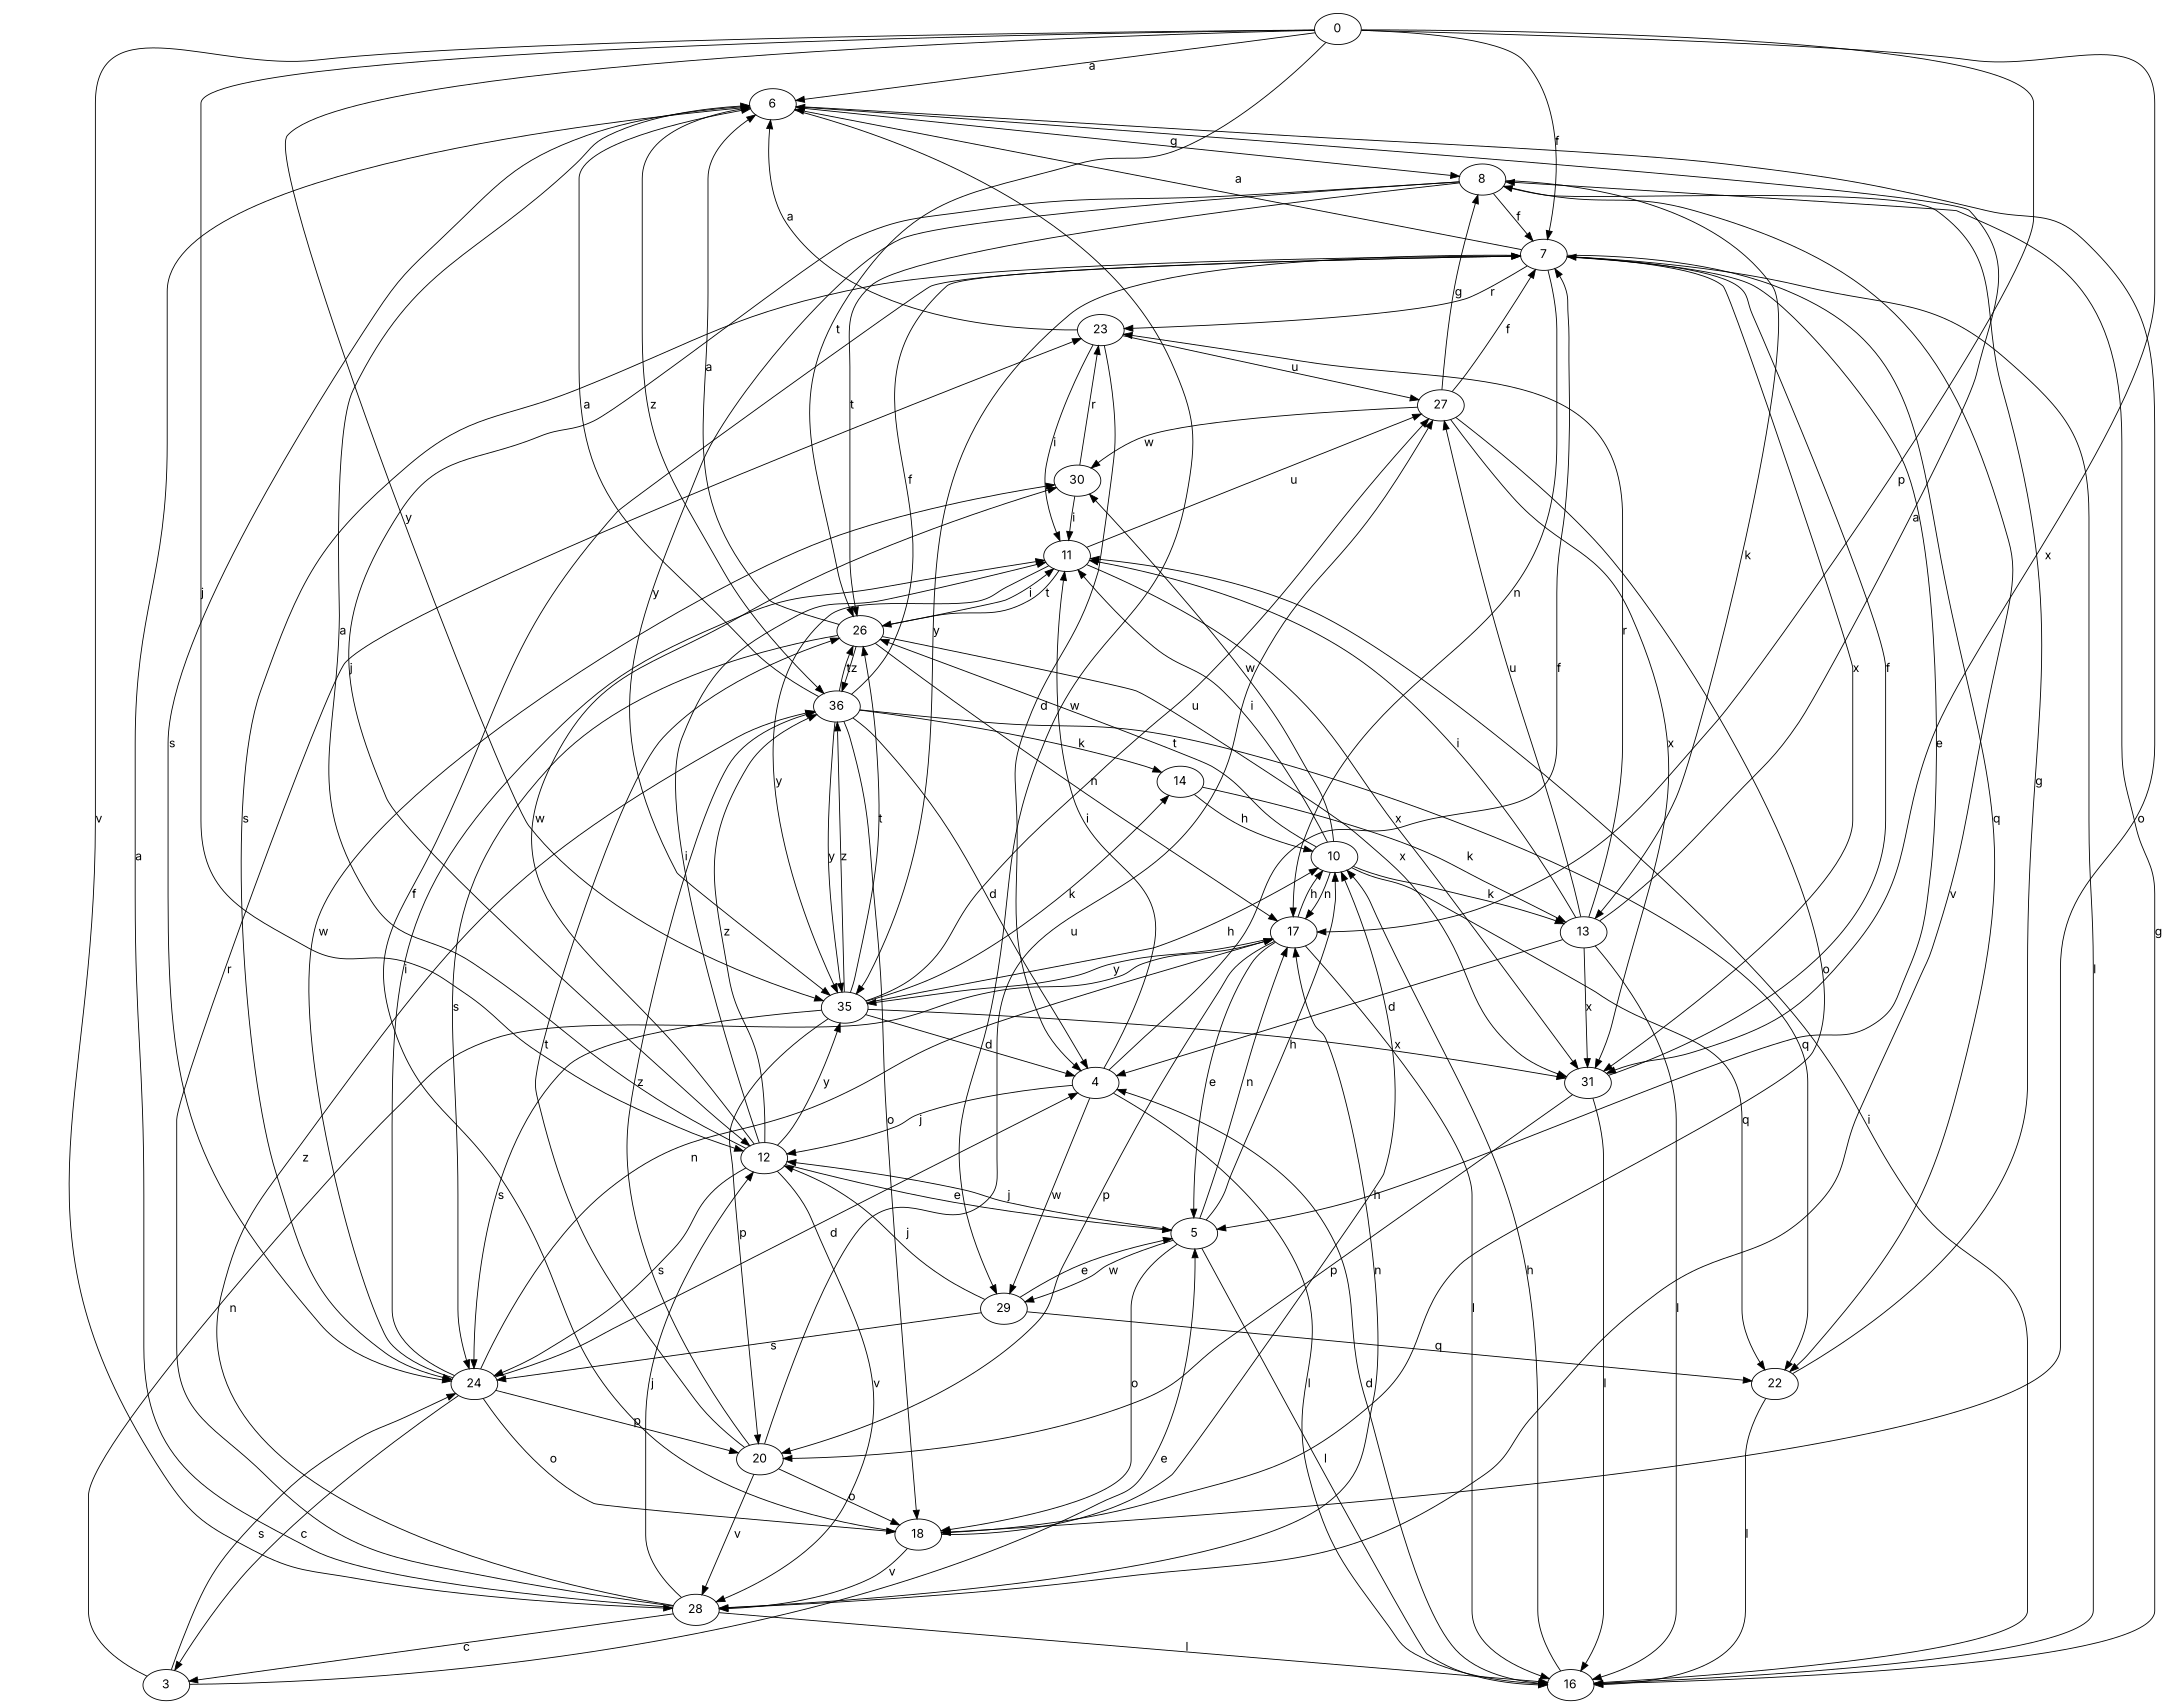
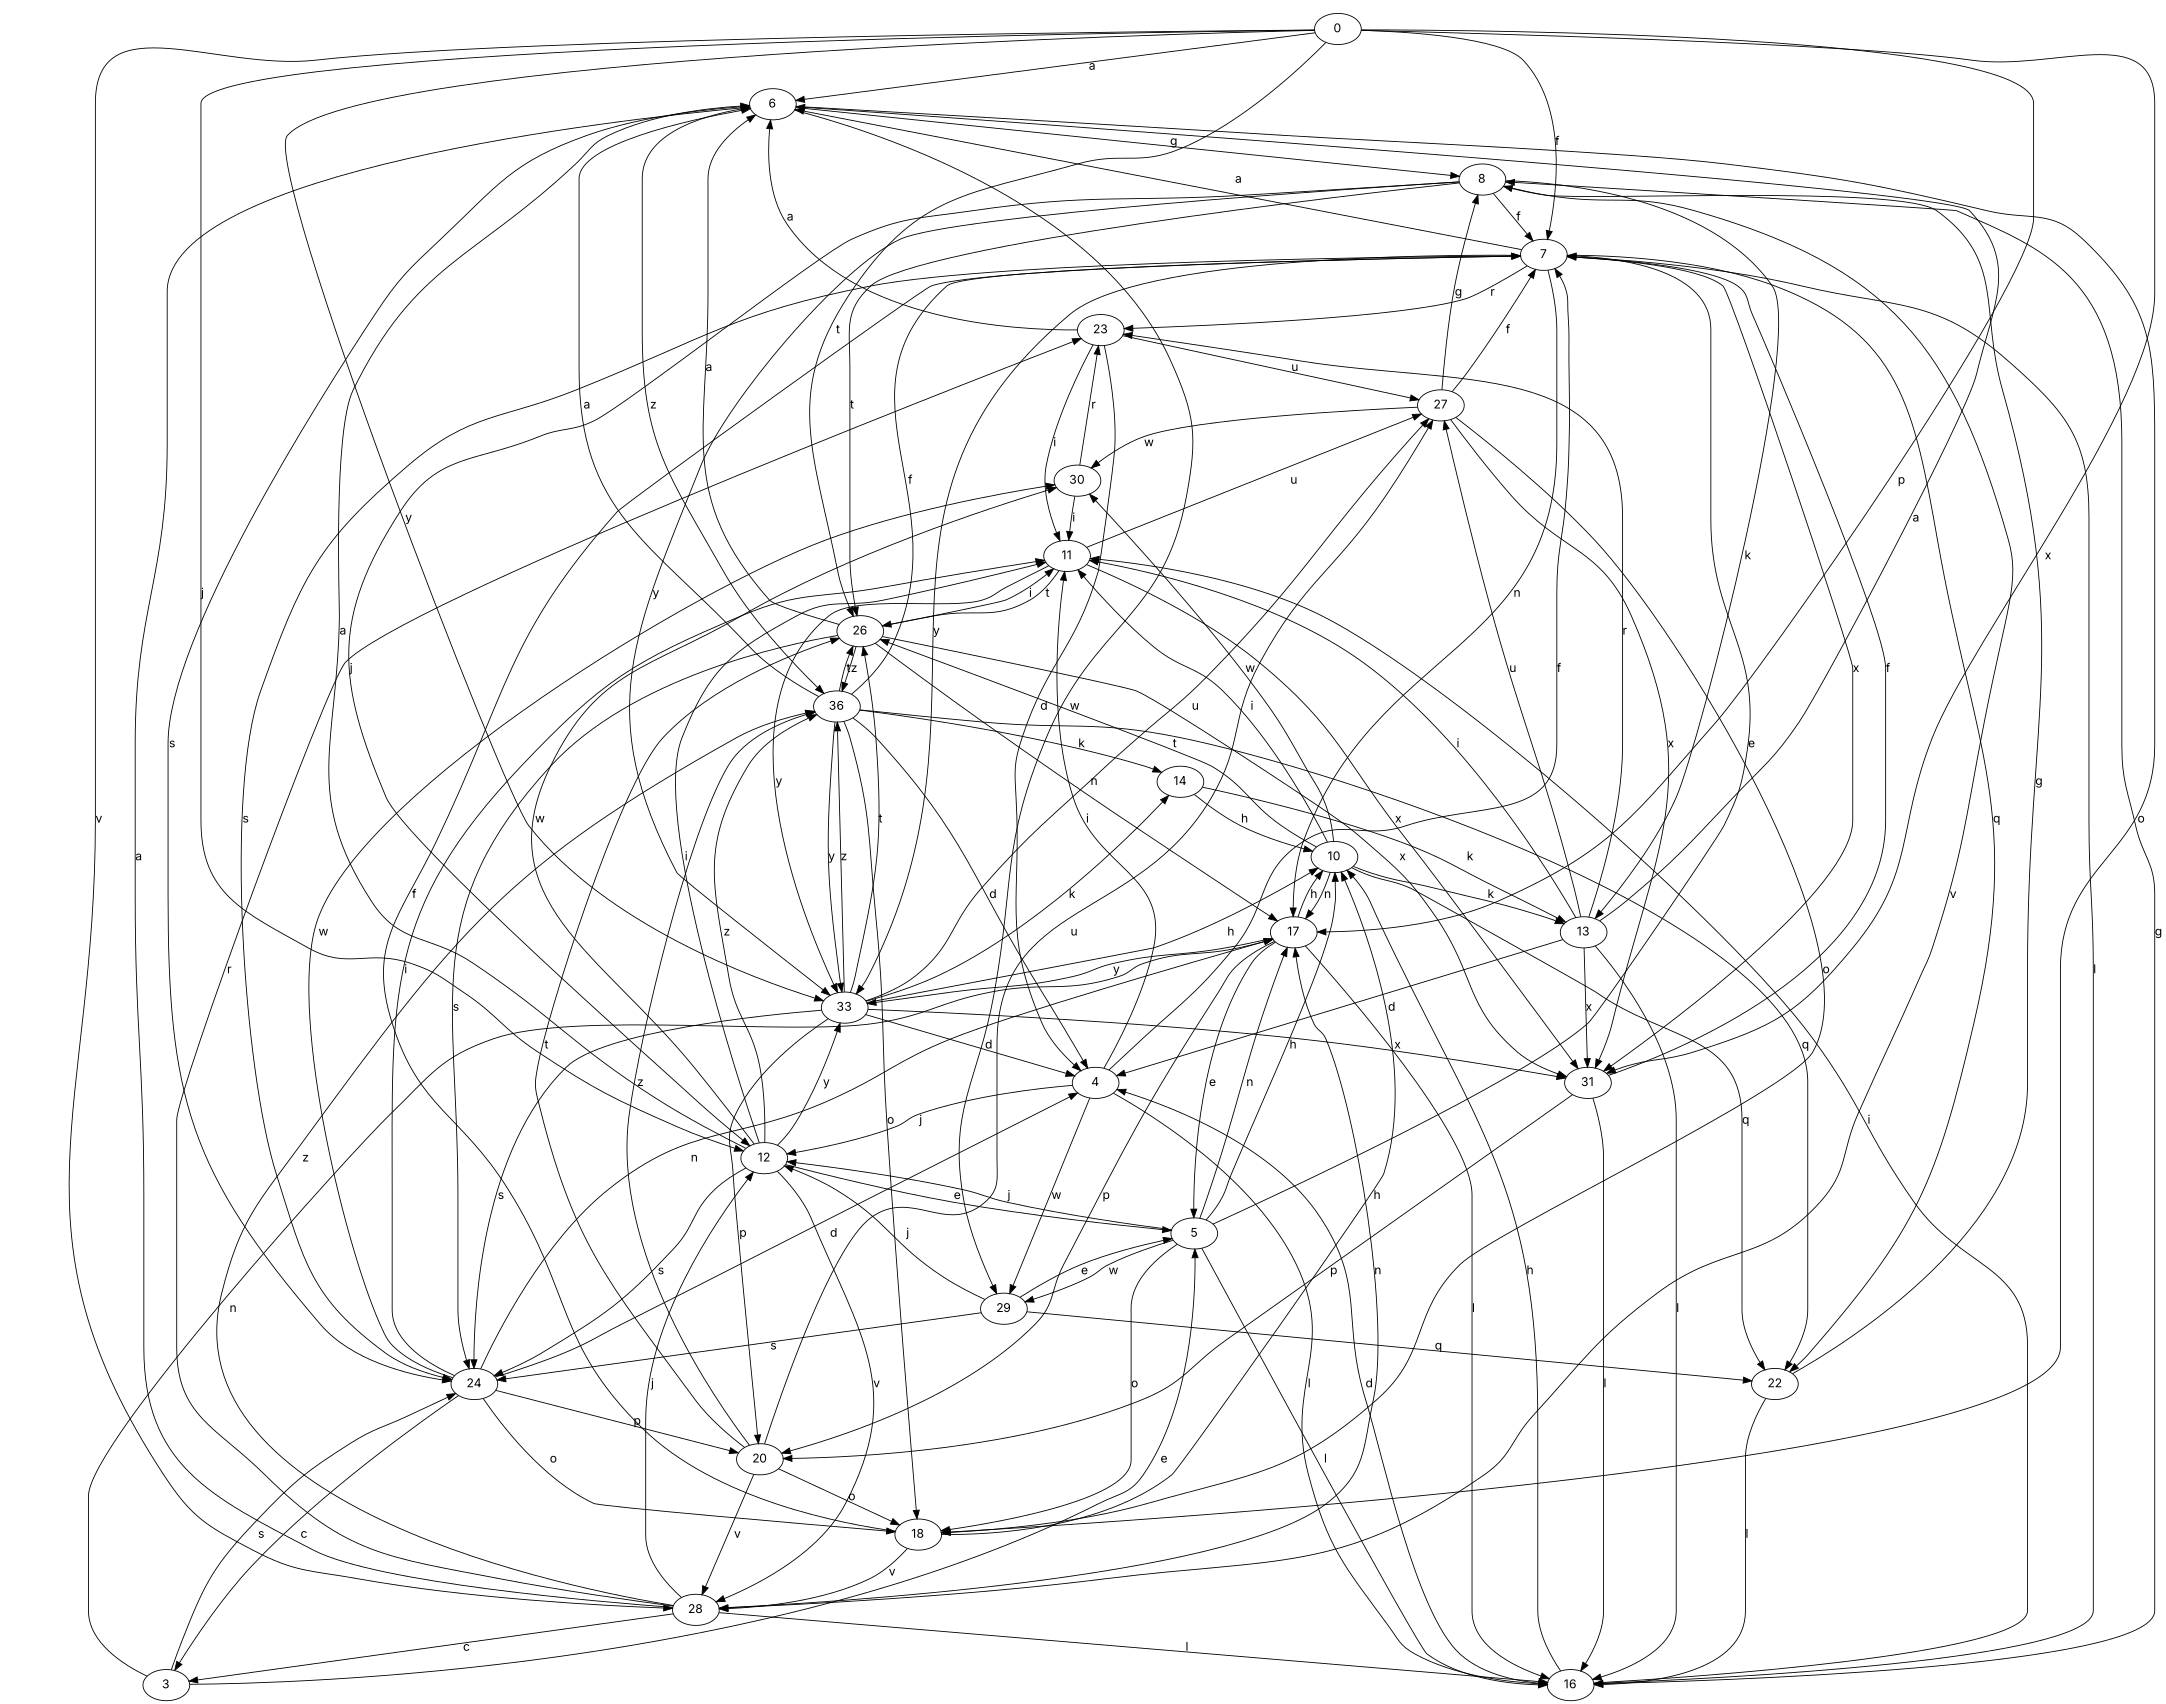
edge "7" -> "5": reversed
node "35": label "35" -> "33"
